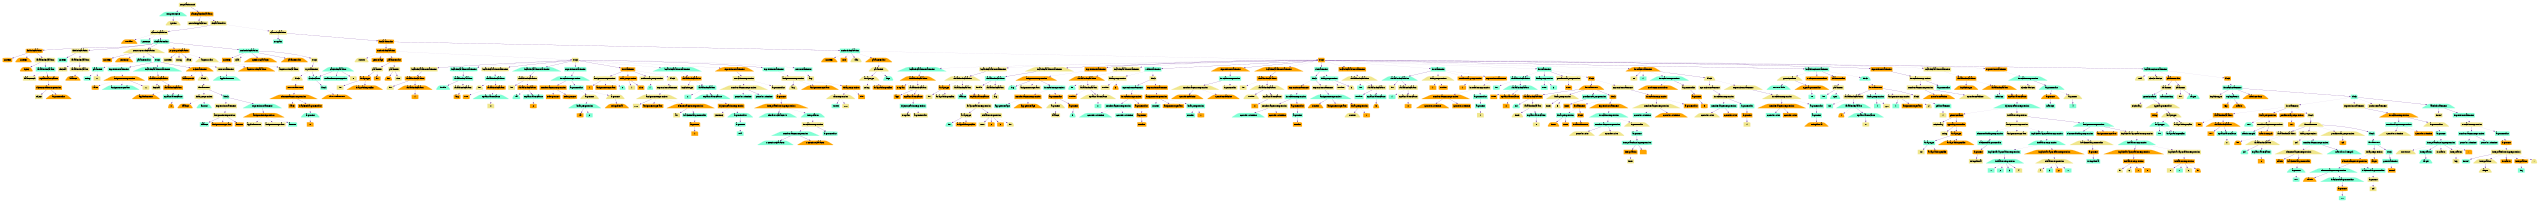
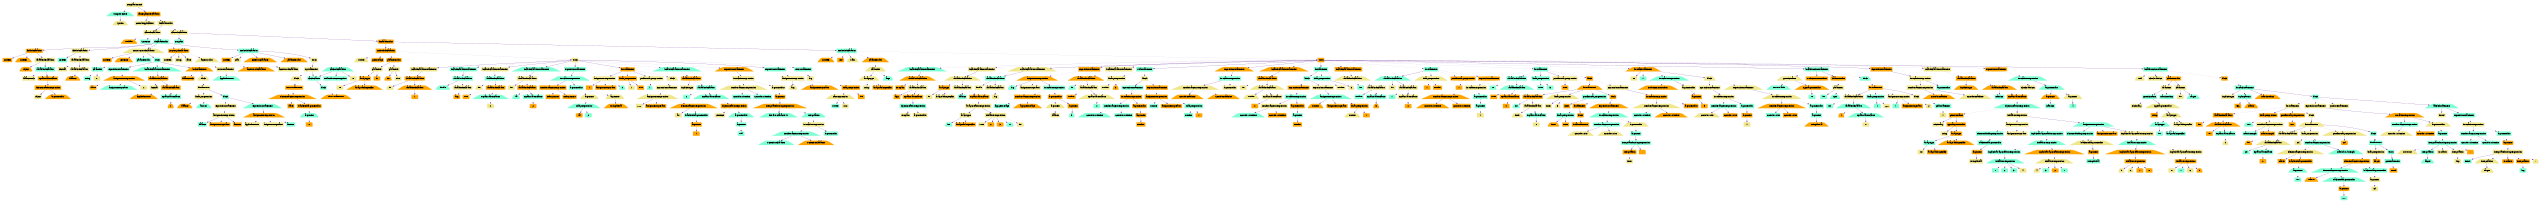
node "17": added
